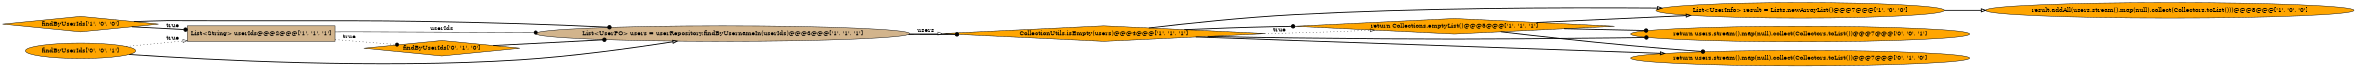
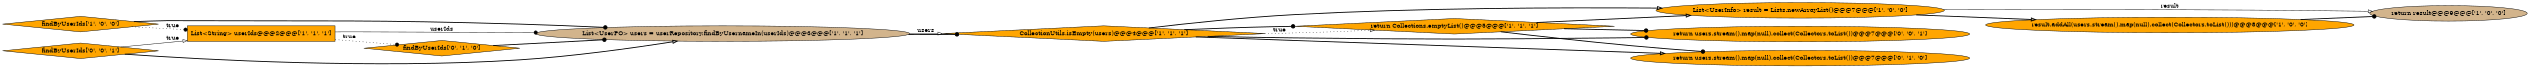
node "return result@@@9@@@['1', '0', '0']": added
edge "findByUserIds['1', '0', '0']" -> "List<String> userIds@@@2@@@['1', '1', '1']": style bold -> dotted
node "List<String> userIds@@@2@@@['1', '1', '1']": fillcolor tan -> orange
edge "findByUserIds['0', '0', '1']" -> "List<String> userIds@@@2@@@['1', '1', '1']": style dotted -> solid
node "findByUserIds['0', '0', '1']": shape ellipse -> diamond
